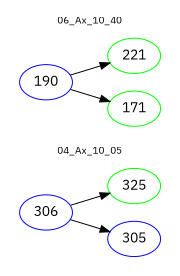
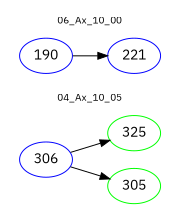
cluster "06_Ax_10_40": label "06_Ax_10_40" -> "06_Ax_10_00"
node "221": color green -> blue
node "171": removed
node "305": color blue -> green
